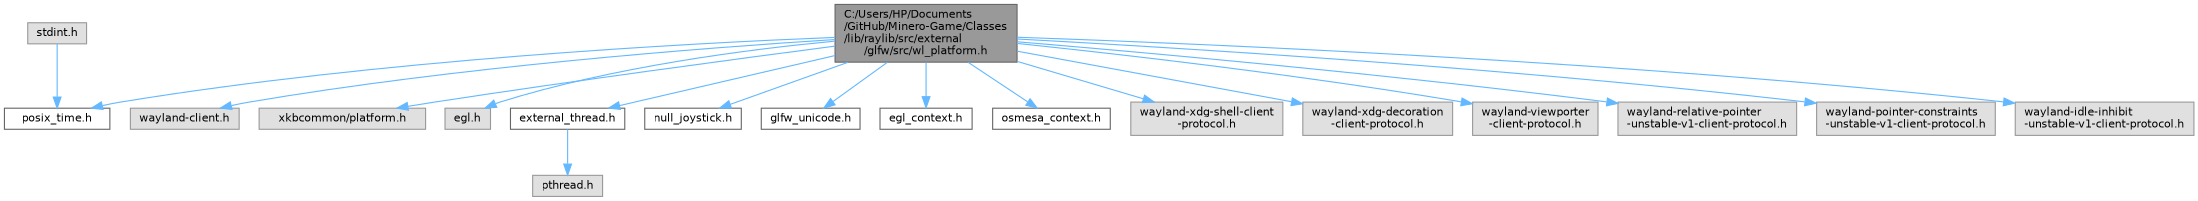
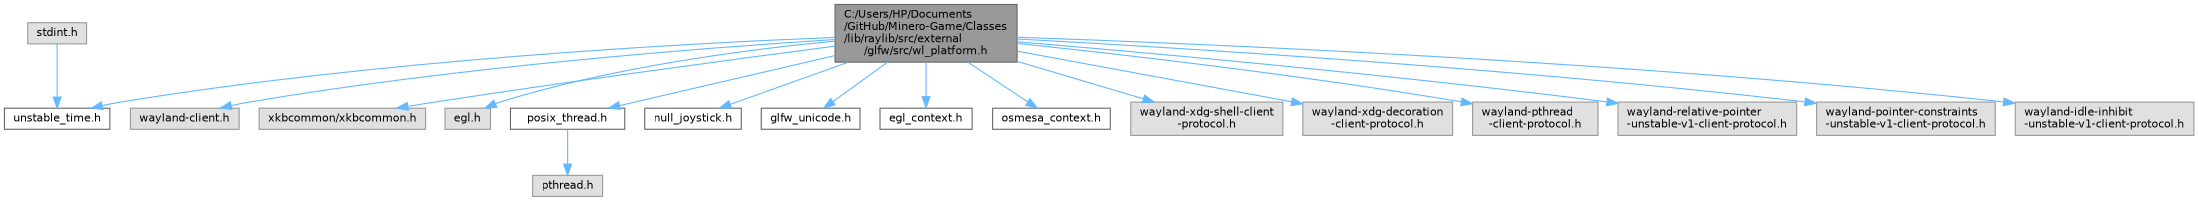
node "posix_time.h": label "posix_time.h" -> "unstable_time.h"
node "xkbcommon/platform.h": label "xkbcommon/platform.h" -> "xkbcommon/xkbcommon.h"
node "external_thread.h": label "external_thread.h" -> "posix_thread.h"
node "wayland-viewporter -client-protocol.h": label "wayland-viewporter -client-protocol.h" -> "wayland-pthread -client-protocol.h"
